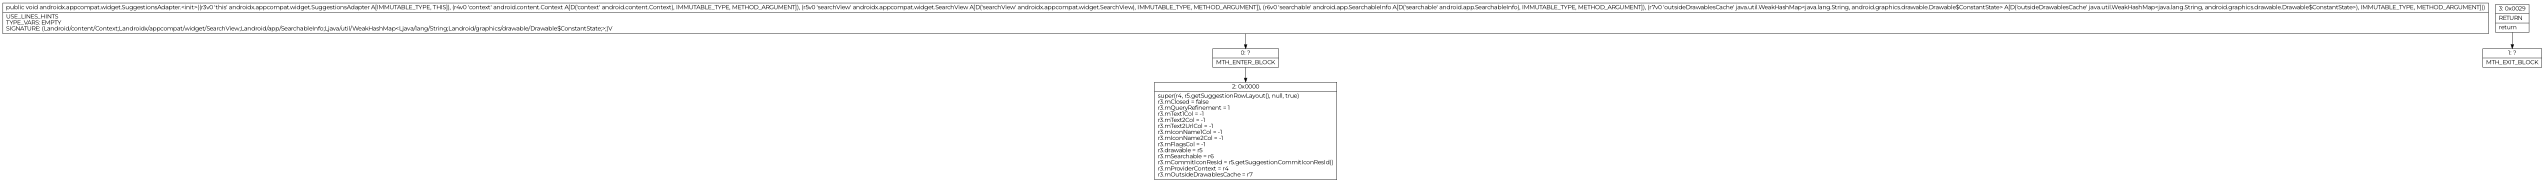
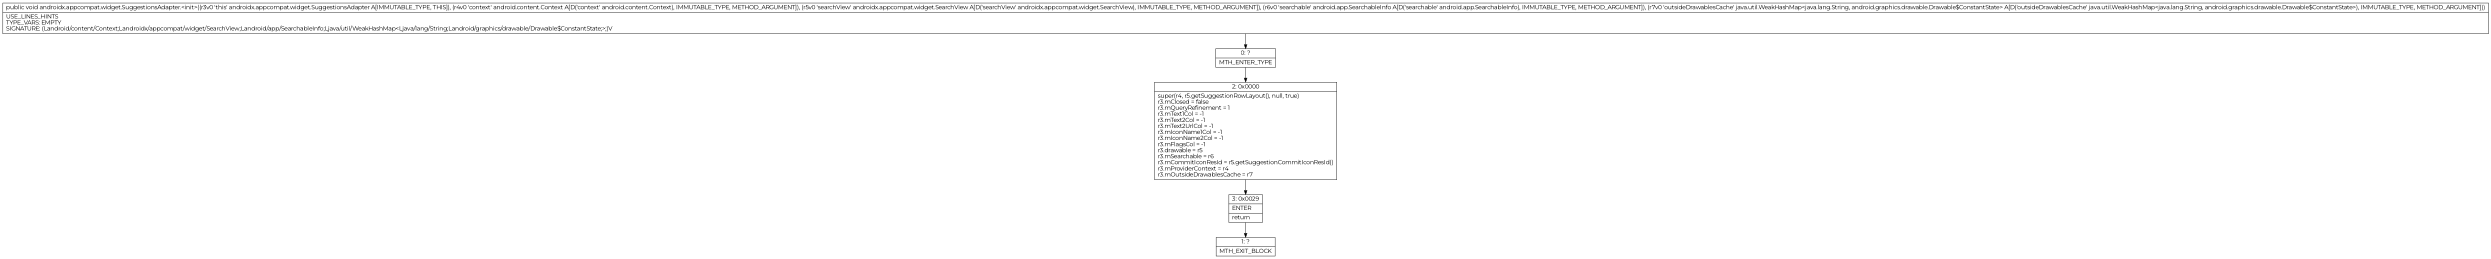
node "3: 0x0029": text "RETURN" -> "ENTER"
node "0: ?": text "MTH_ENTER_BLOCK" -> "MTH_ENTER_TYPE"
edge "2: 0x0000" -> "3: 0x0029": added
